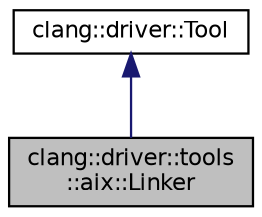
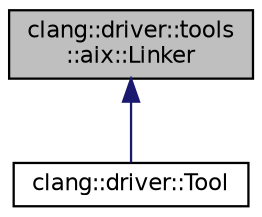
edge "clang::driver::tools ::aix::Linker" -> "clang::driver::Tool": reversed
